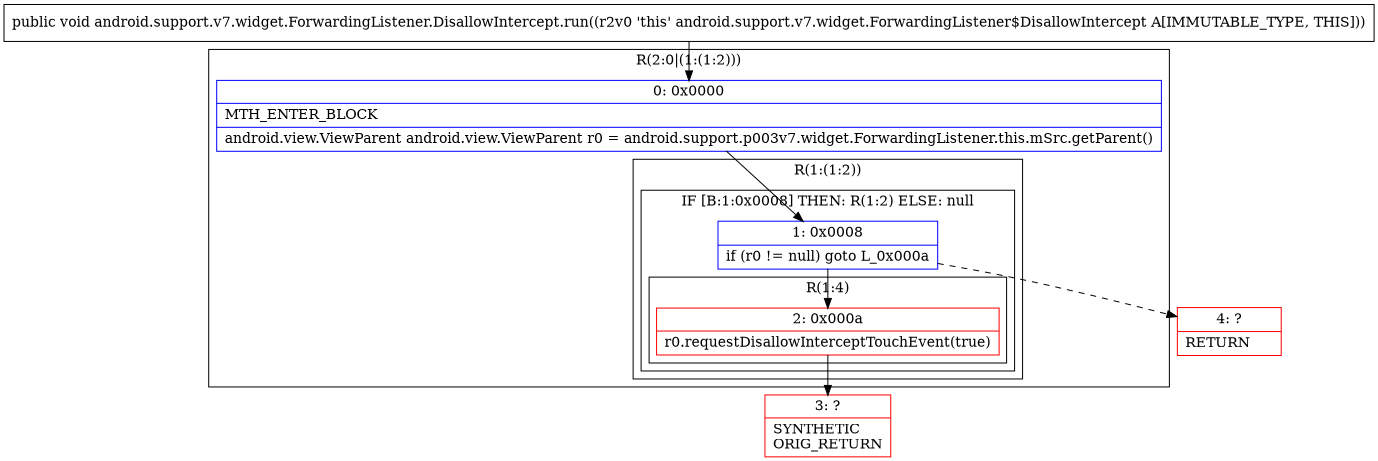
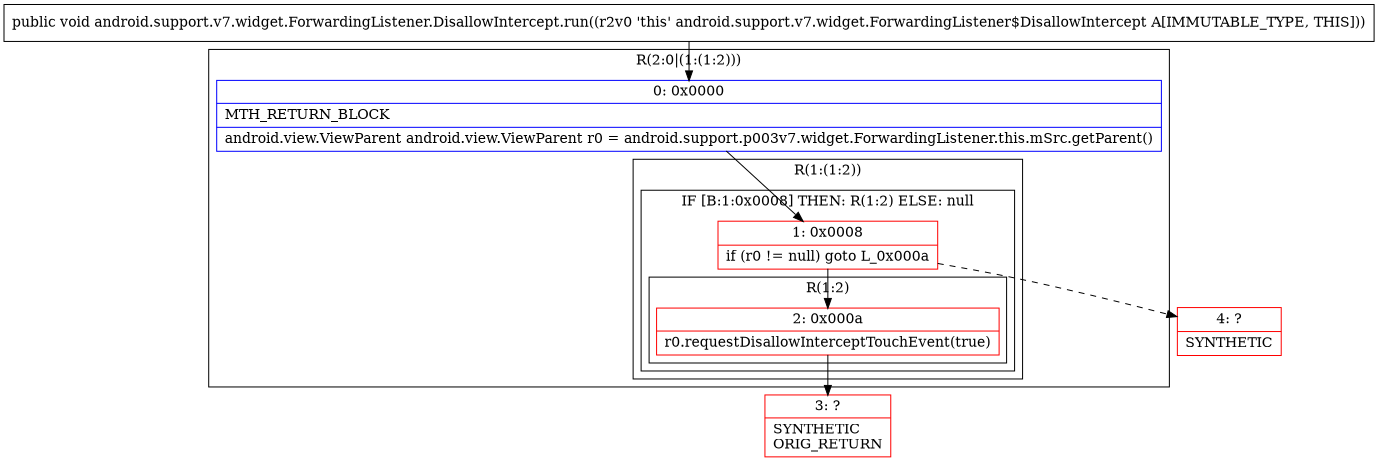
node "0: 0x0000": text "MTH_ENTER_BLOCK" -> "MTH_RETURN_BLOCK"
node "1: 0x0008": color blue -> red
cluster "R(1:4)": label "R(1:4)" -> "R(1:2)"
node "4: ?": text "RETURN" -> "SYNTHETIC"
